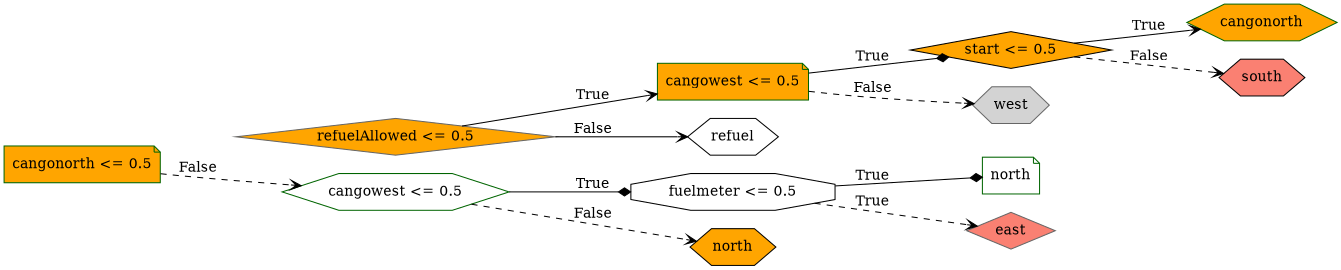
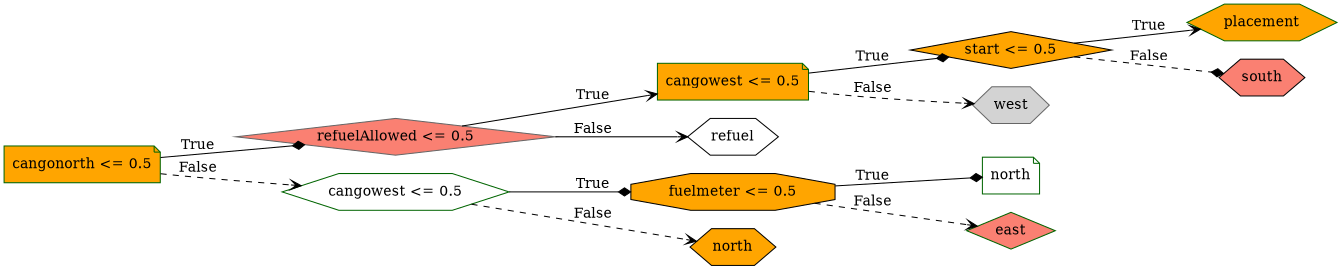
node "cangonorth": label "cangonorth" -> "placement"
edge "start <= 0.5" -> "south": arrowhead vee -> diamond
node "refuelAllowed <= 0.5": fillcolor orange -> salmon
edge "cangonorth <= 0.5" -> "refuelAllowed <= 0.5": added, label "True"
node "fuelmeter <= 0.5": fillcolor white -> orange
edge "fuelmeter <= 0.5" -> "east": label "True" -> "False"
node "east": color gray40 -> darkgreen
